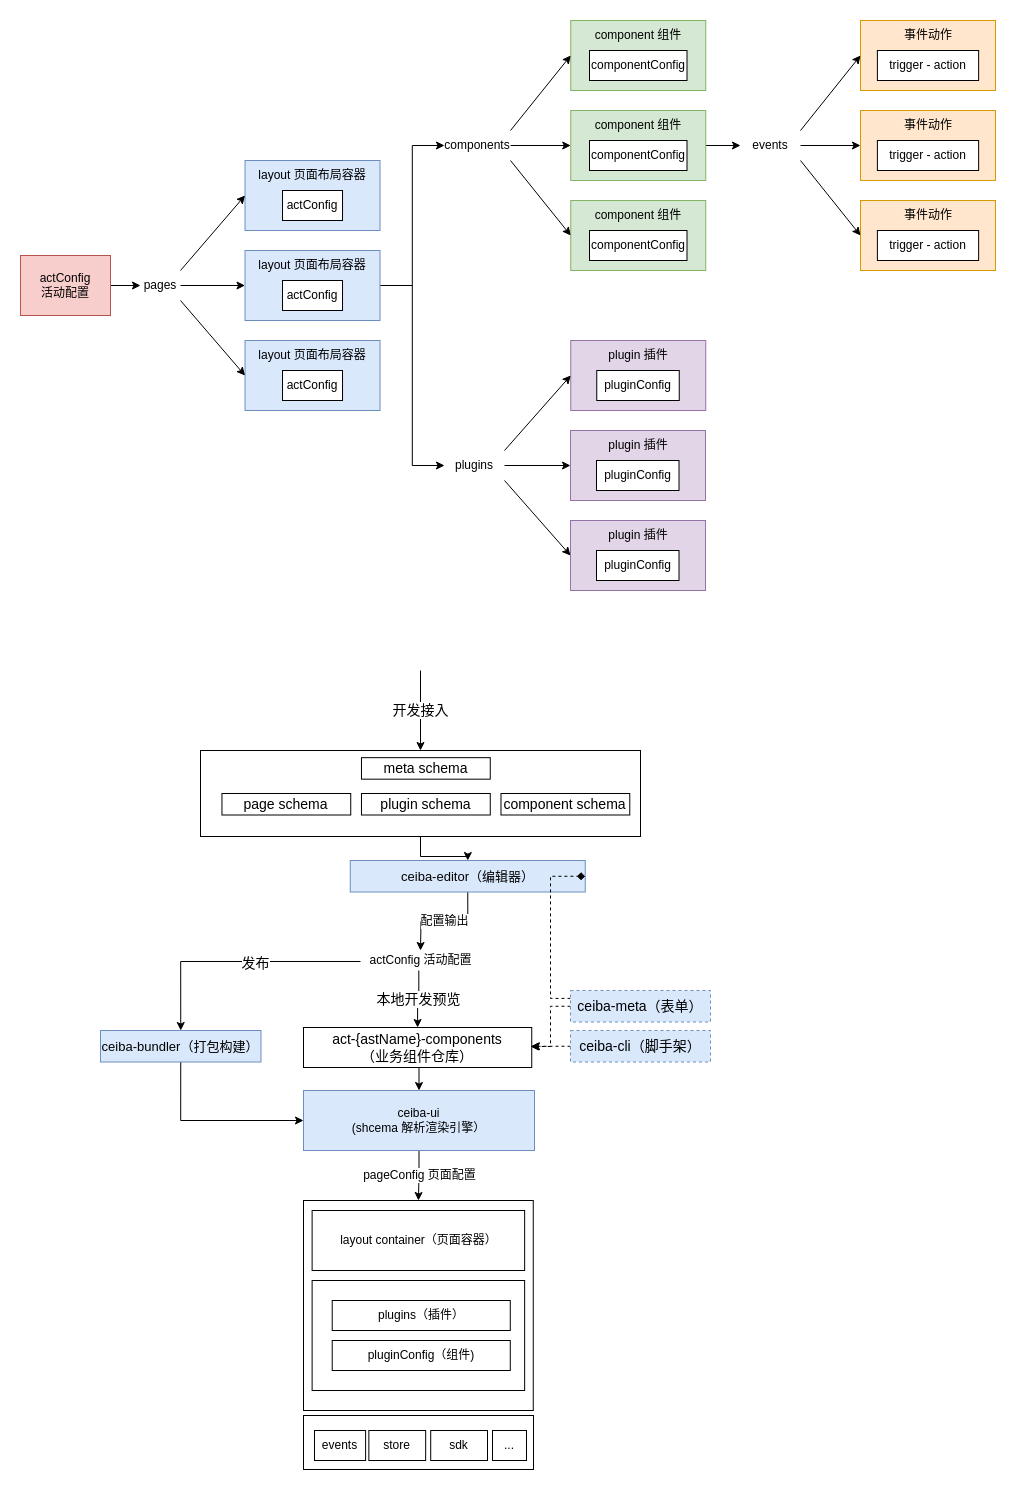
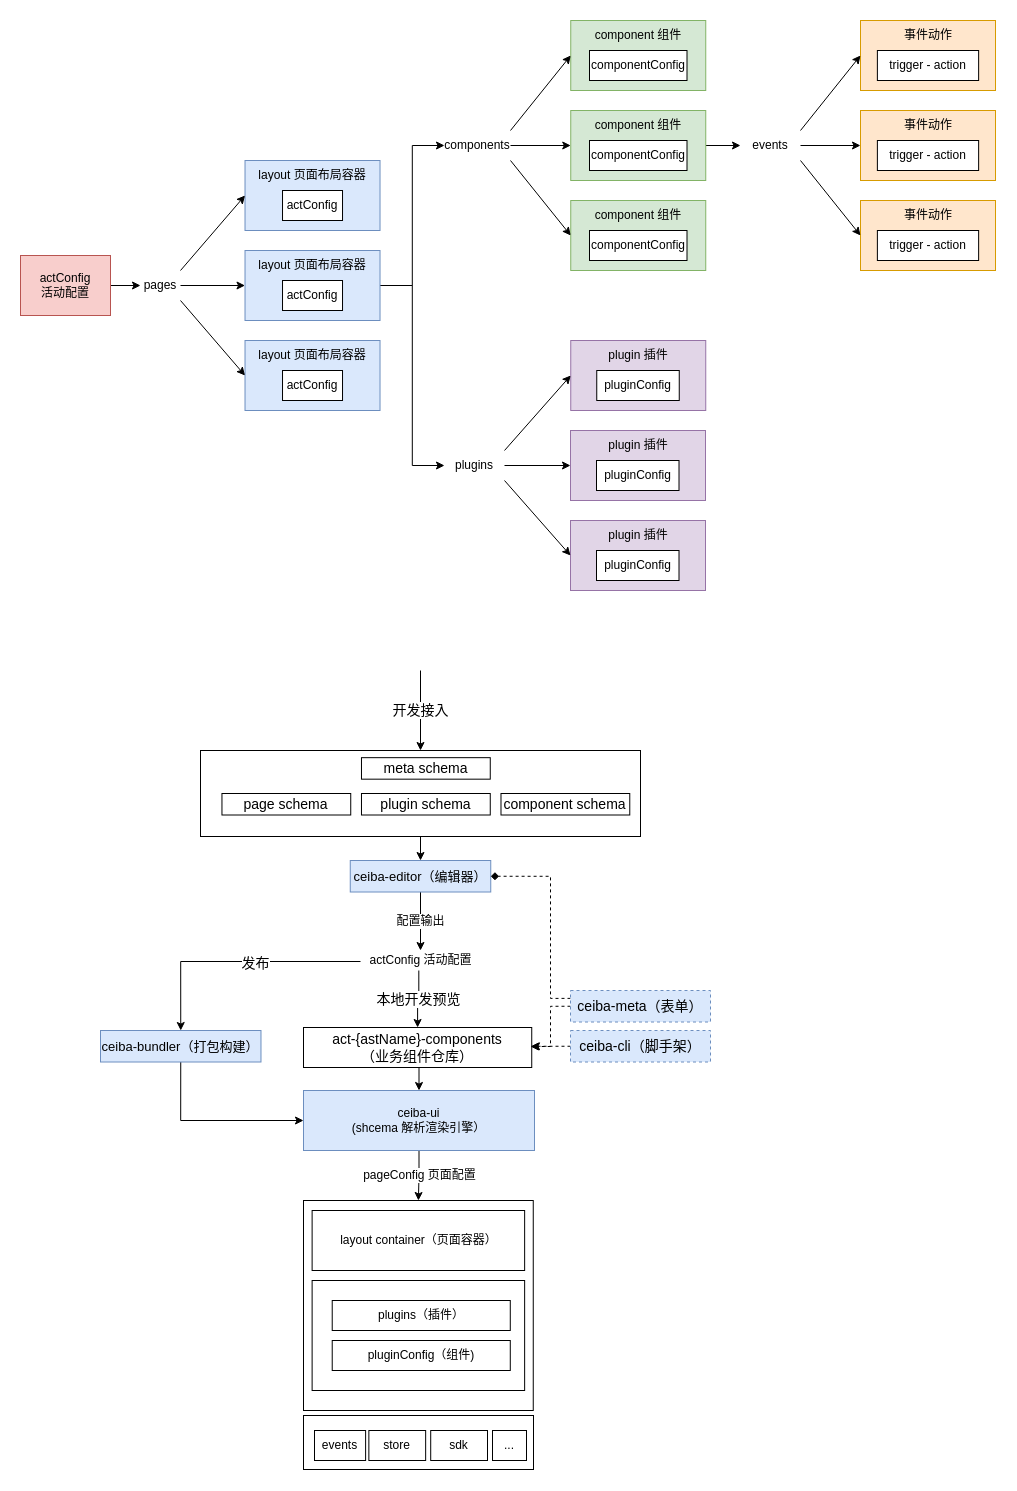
node "ceiba-editor（编辑器）": size 235x32 -> 140x32
